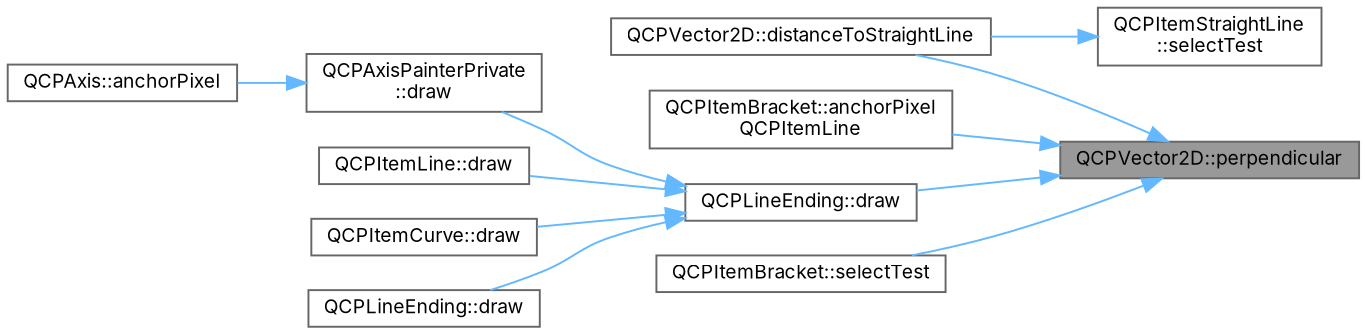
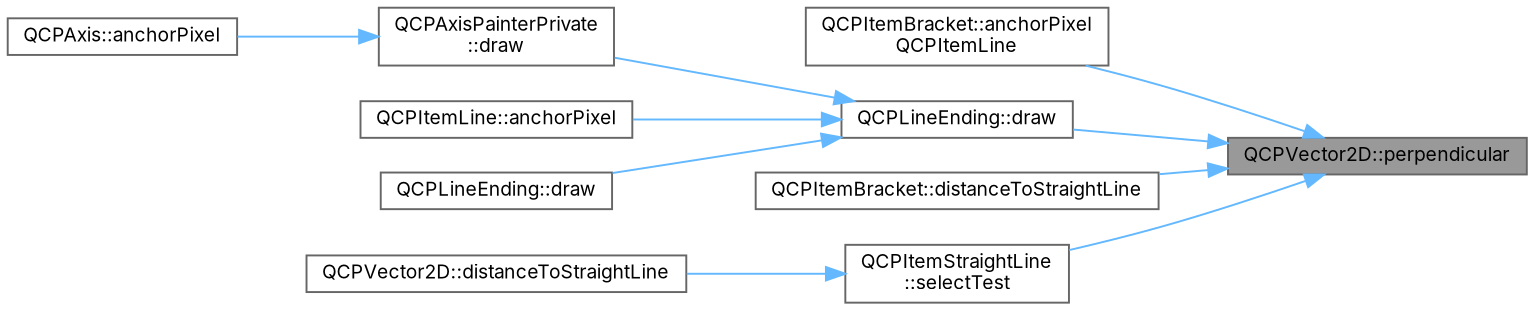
edge "QCPVector2D::distanceToStraightLine" -> "QCPVector2D::perpendicular": now "QCPItemStraightLine ::selectTest" -> "QCPVector2D::perpendicular"
node "QCPItemLine::draw": label "QCPItemLine::draw" -> "QCPItemLine::anchorPixel"
node "QCPItemCurve::draw": removed
node "QCPItemBracket::selectTest": label "QCPItemBracket::selectTest" -> "QCPItemBracket::distanceToStraightLine"
